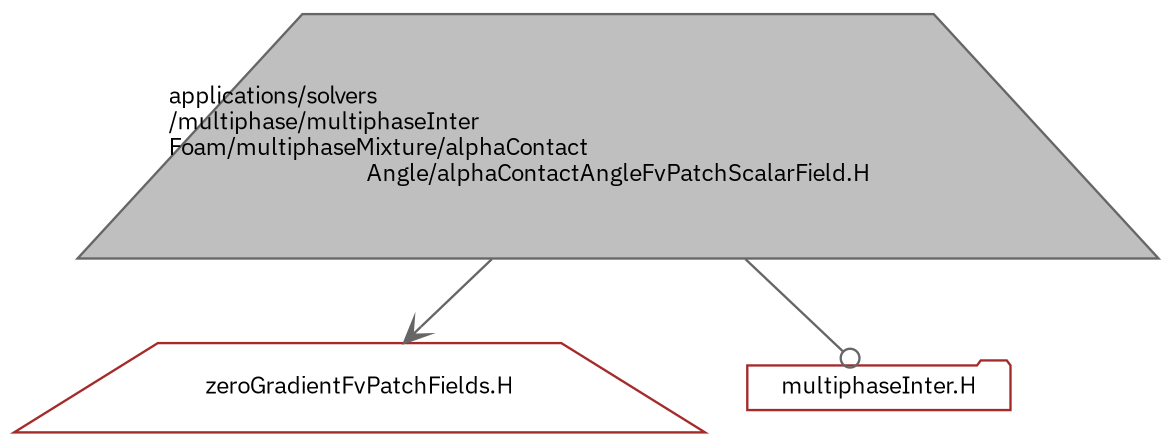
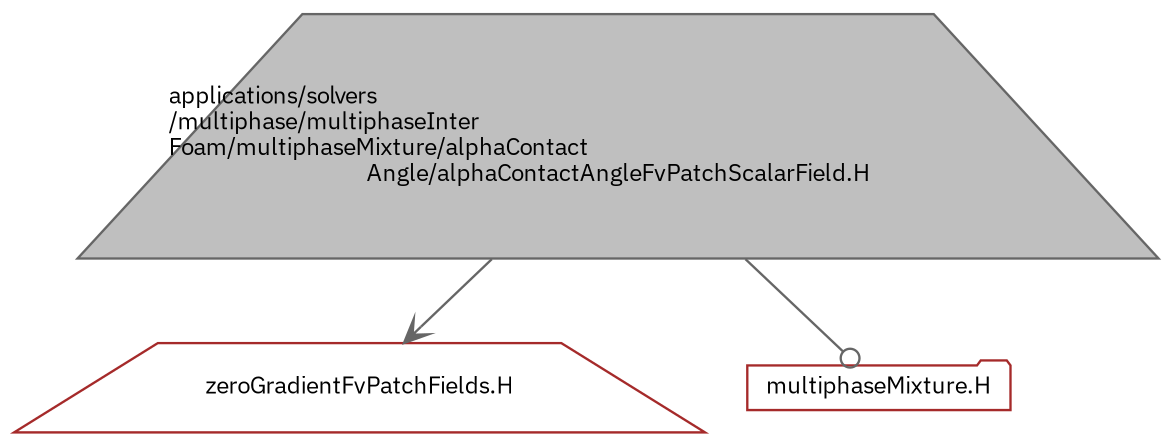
node "multiphaseInter.H": label "multiphaseInter.H" -> "multiphaseMixture.H"
